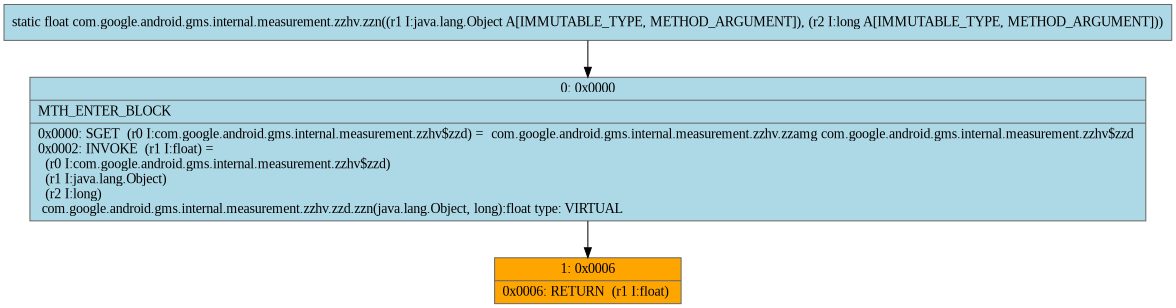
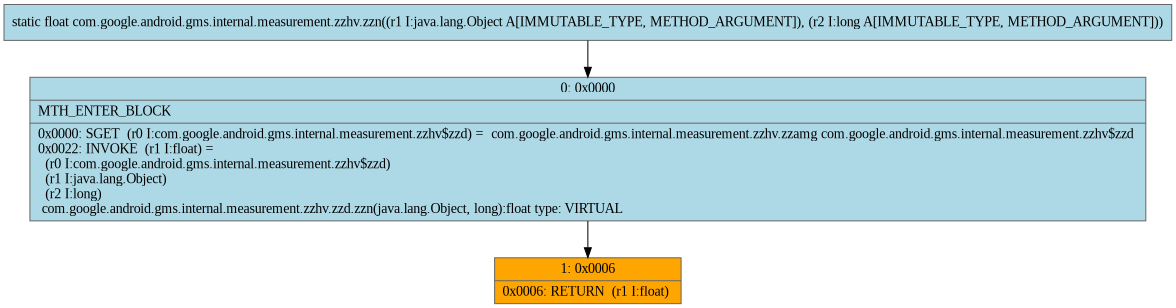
node "0: 0x0000": text "0x0002: INVOKE  (r1 I:float) =" -> "0x0022: INVOKE  (r1 I:float) ="
